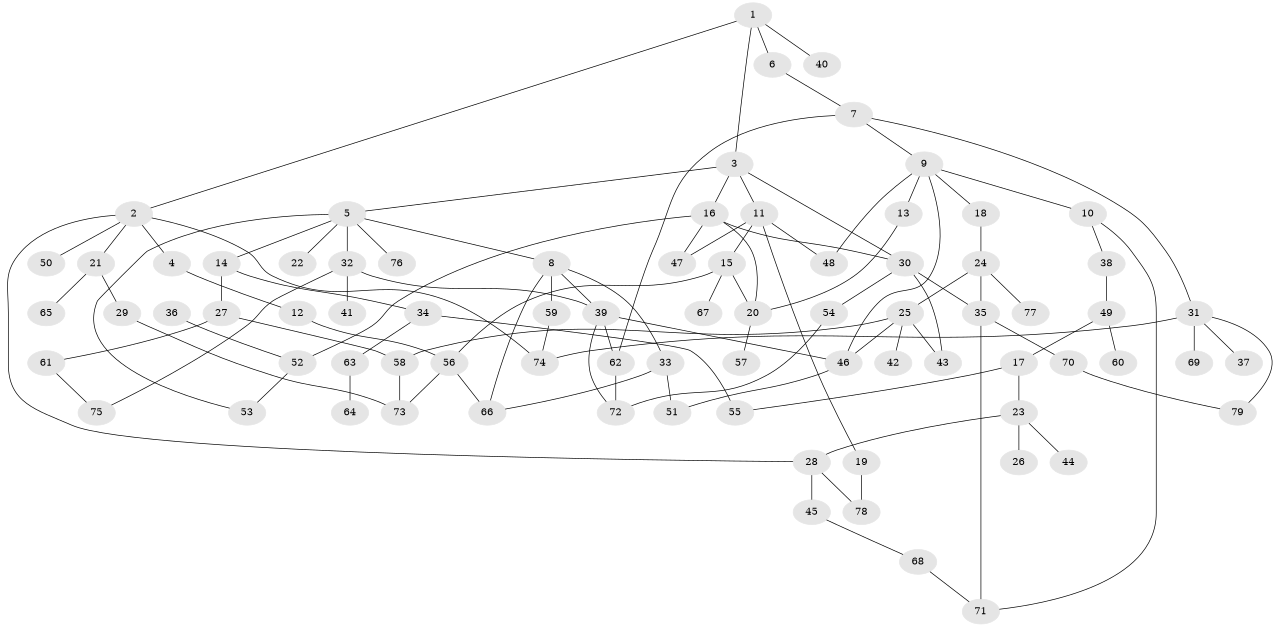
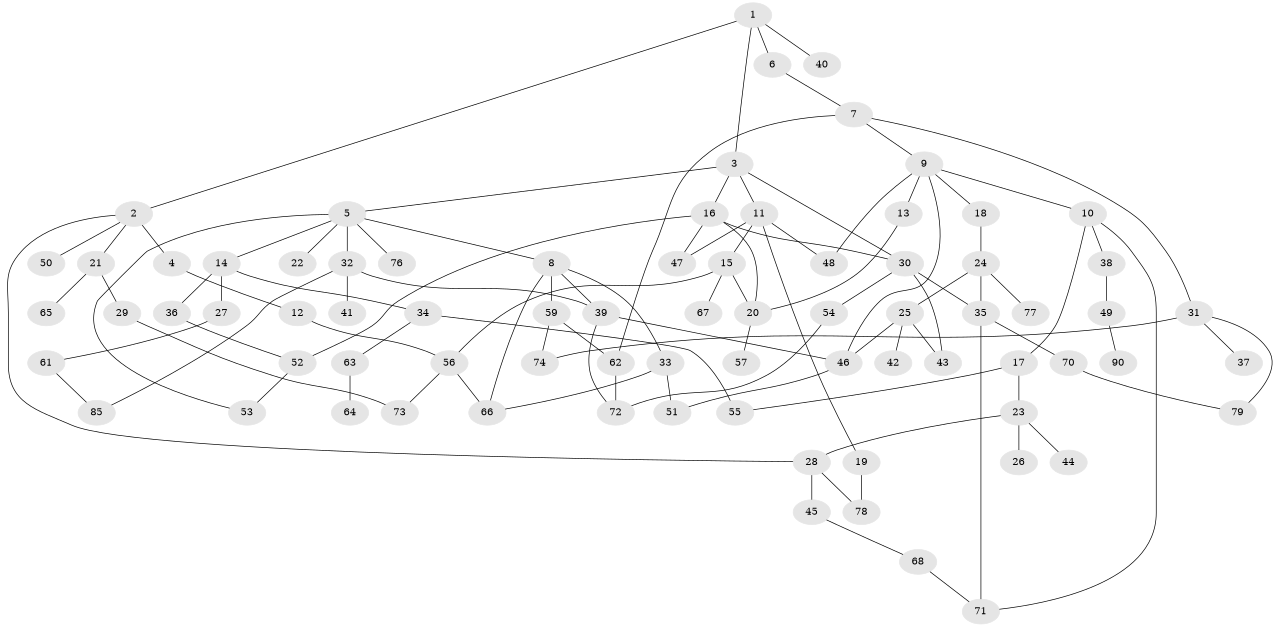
edge "14" -- "36": added
edge "2" -- "74": removed
edge "49" -- "17": now "10" -- "17"
edge "39" -- "62": now "59" -- "62"
node "58": removed
node "60": label "60" -> "90"
node "69": removed
node "75": label "75" -> "85"
